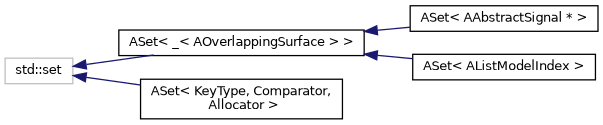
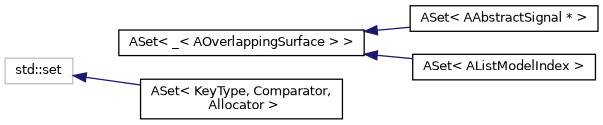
edge "ASet< _< AOverlappingSurface > >" -> "std::set": removed
